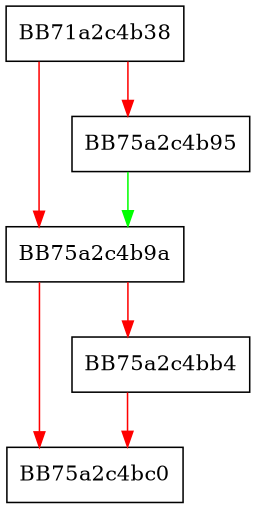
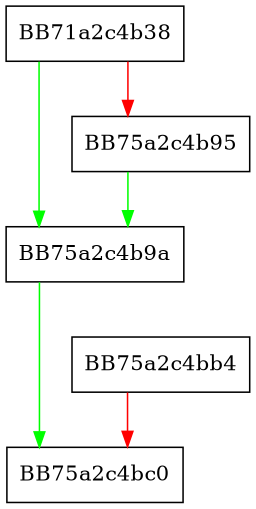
edge "BB71a2c4b38" -> "BB75a2c4b9a": color red -> green
edge "BB75a2c4b9a" -> "BB75a2c4bb4": removed
edge "BB75a2c4b9a" -> "BB75a2c4bc0": color red -> green
